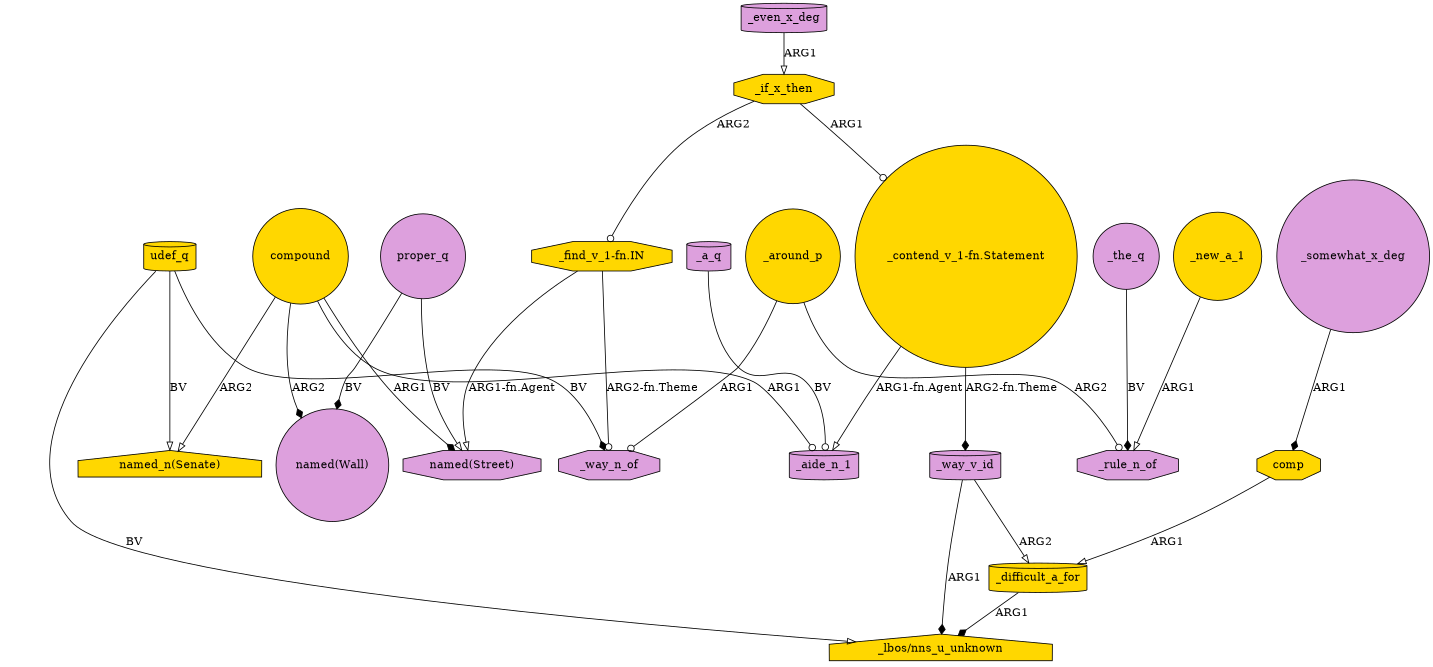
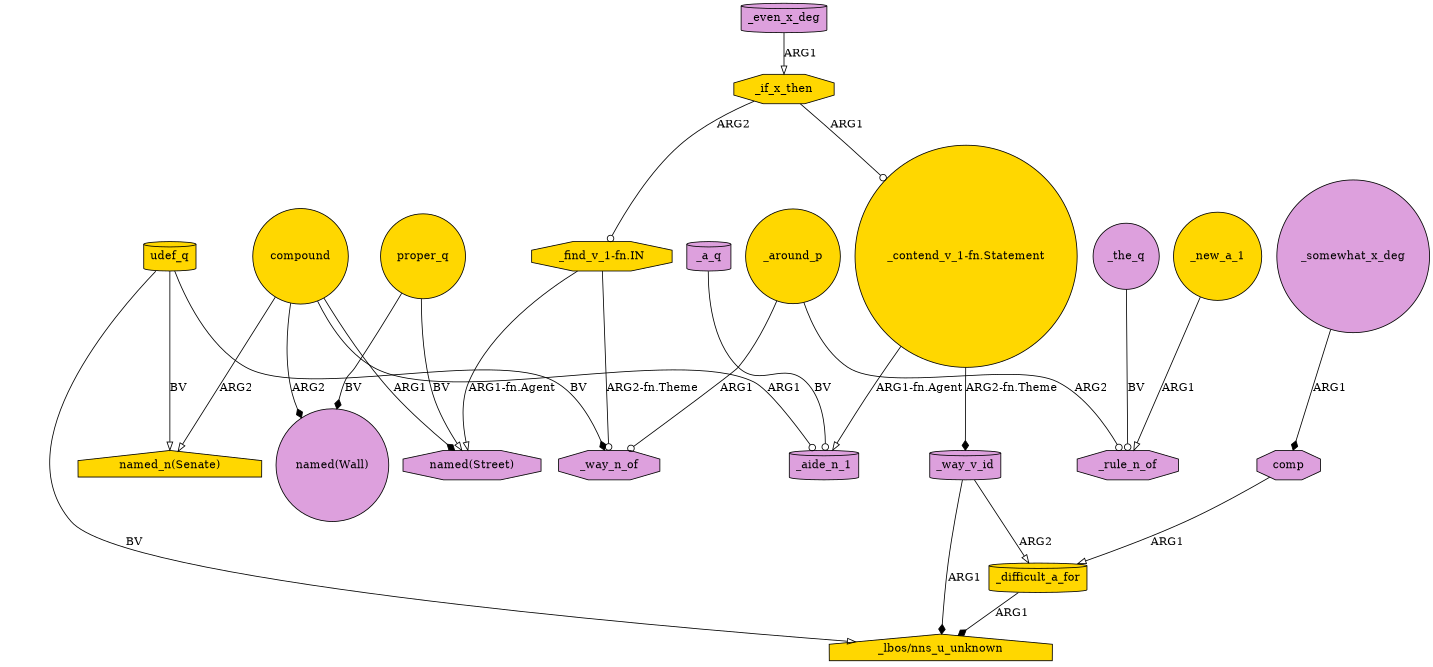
node "proper_q": fillcolor plum -> gold
edge "_the_q" -> "_rule_n_of": arrowhead diamond -> odot
node "comp": fillcolor gold -> plum
